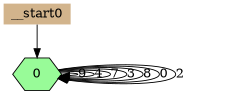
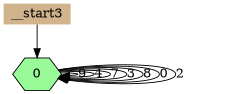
node "__start0": label "__start0" -> "__start3"
